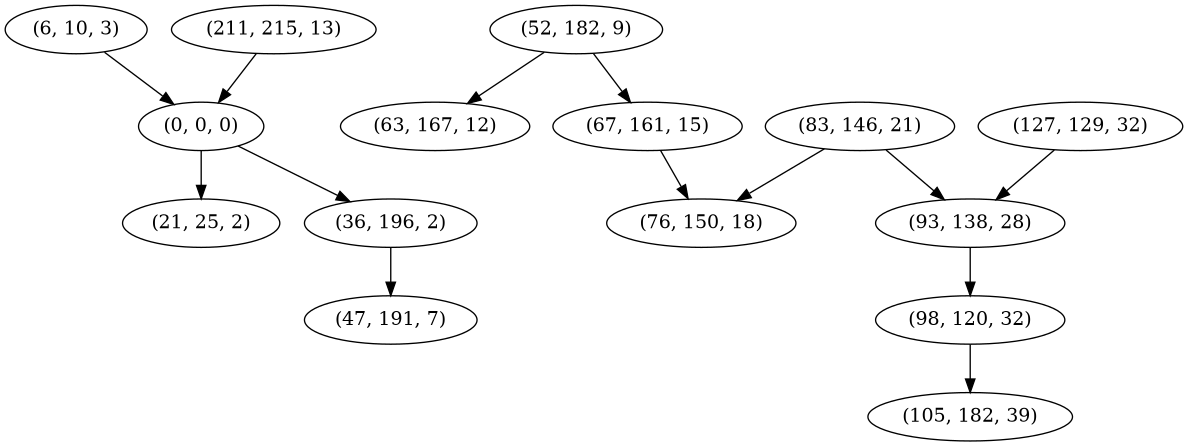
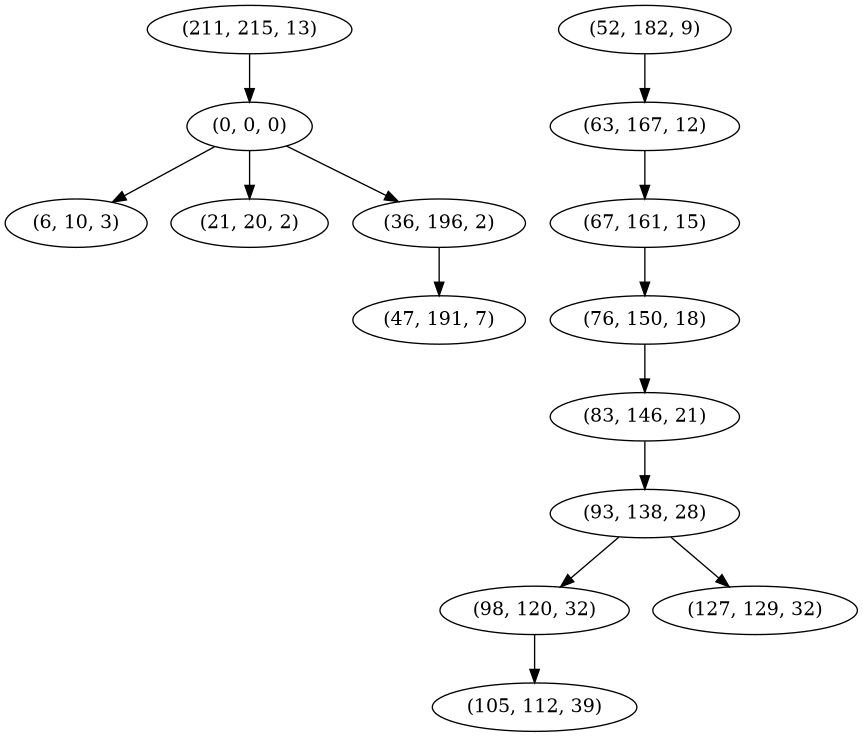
edge "(52, 182, 9)" -> "(67, 161, 15)": now "(63, 167, 12)" -> "(67, 161, 15)"
edge "(6, 10, 3)" -> "(0, 0, 0)": reversed
edge "(127, 129, 32)" -> "(93, 138, 28)": reversed
edge "(83, 146, 21)" -> "(76, 150, 18)": reversed
node "(21, 25, 2)": label "(21, 25, 2)" -> "(21, 20, 2)"
node "(105, 182, 39)": label "(105, 182, 39)" -> "(105, 112, 39)"
